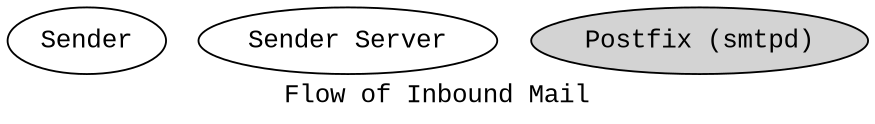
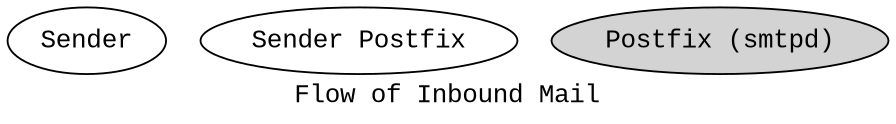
node "Sender Server": label "Sender Server" -> "Sender Postfix"
